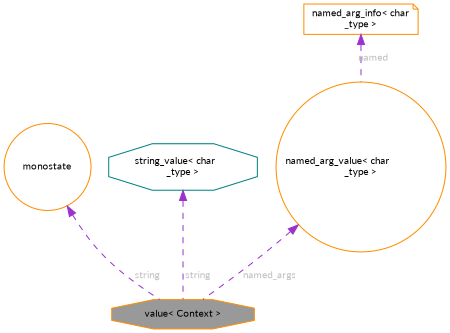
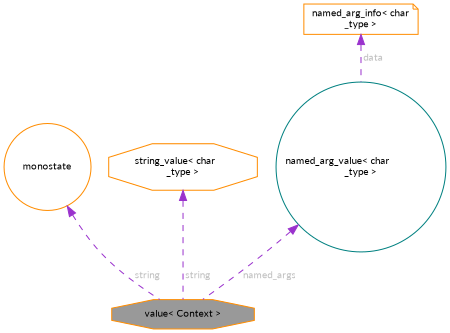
edge "named_arg_value< char _type >" -> "named_arg_info< char _type >": label " named" -> " data"
node "string_value< char _type >": color teal -> darkorange
node "named_arg_value< char _type >": color darkorange -> teal
